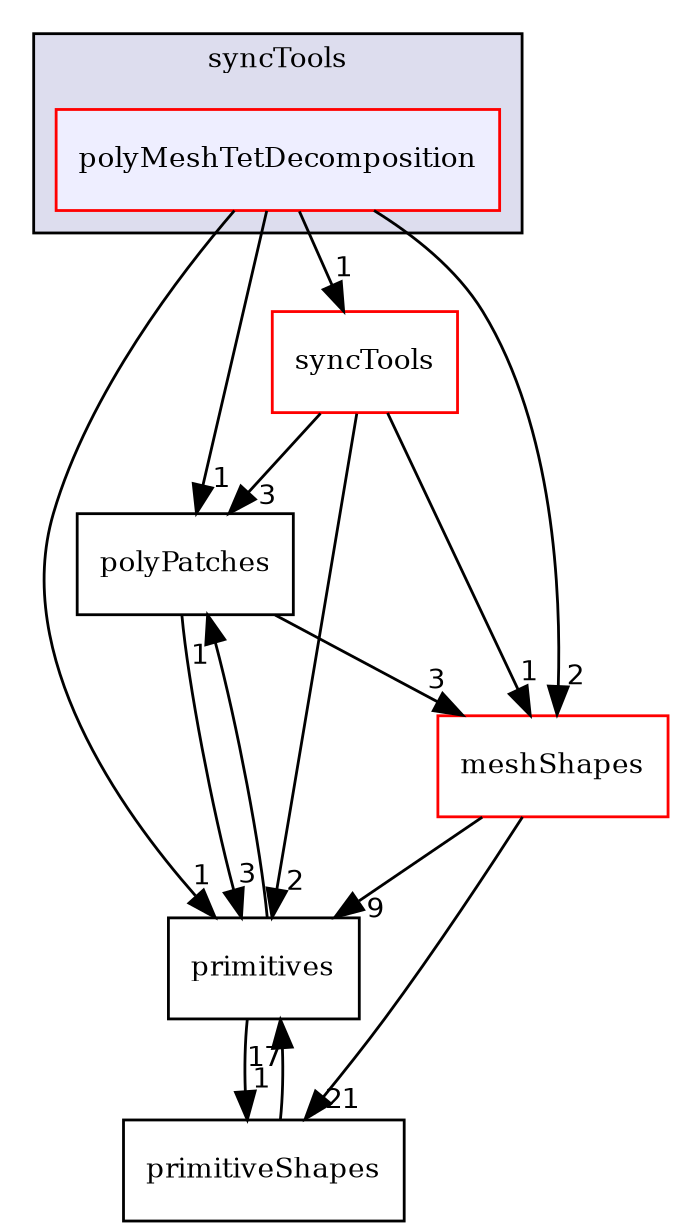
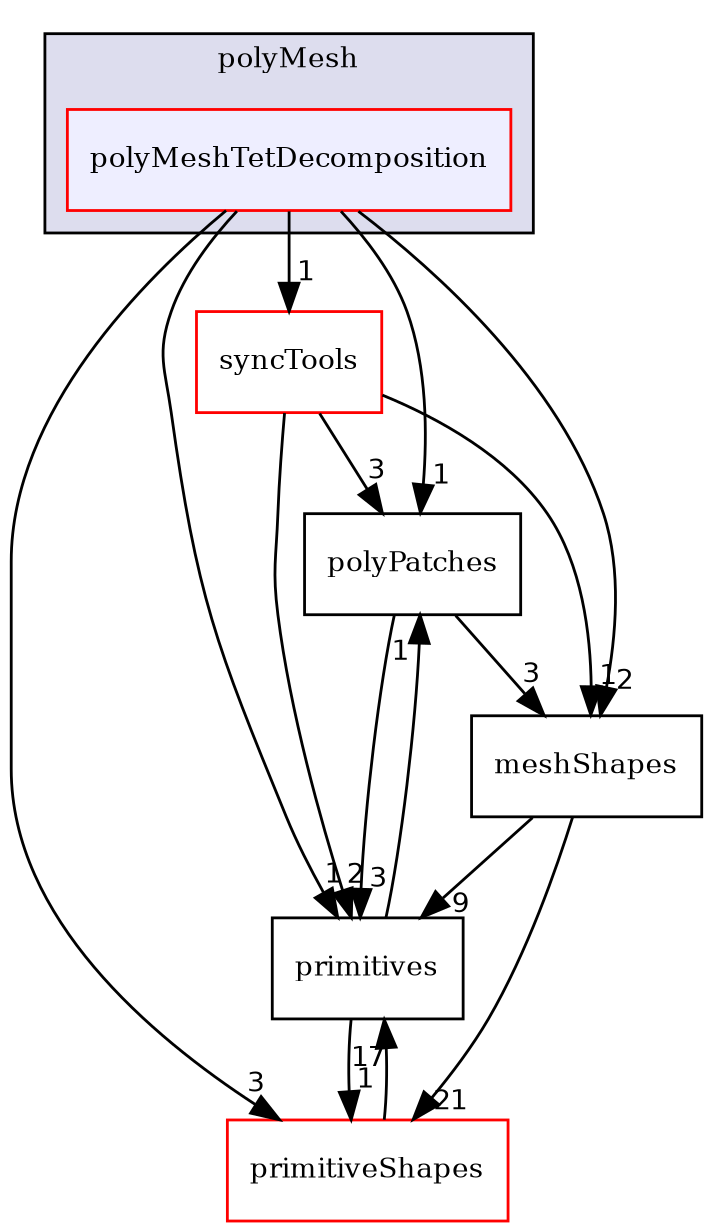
cluster "syncTools": label "syncTools" -> "polyMesh"
edge "polyMeshTetDecomposition" -> "primitiveShapes": added
node "meshShapes": color red -> black
node "primitiveShapes": color black -> red
